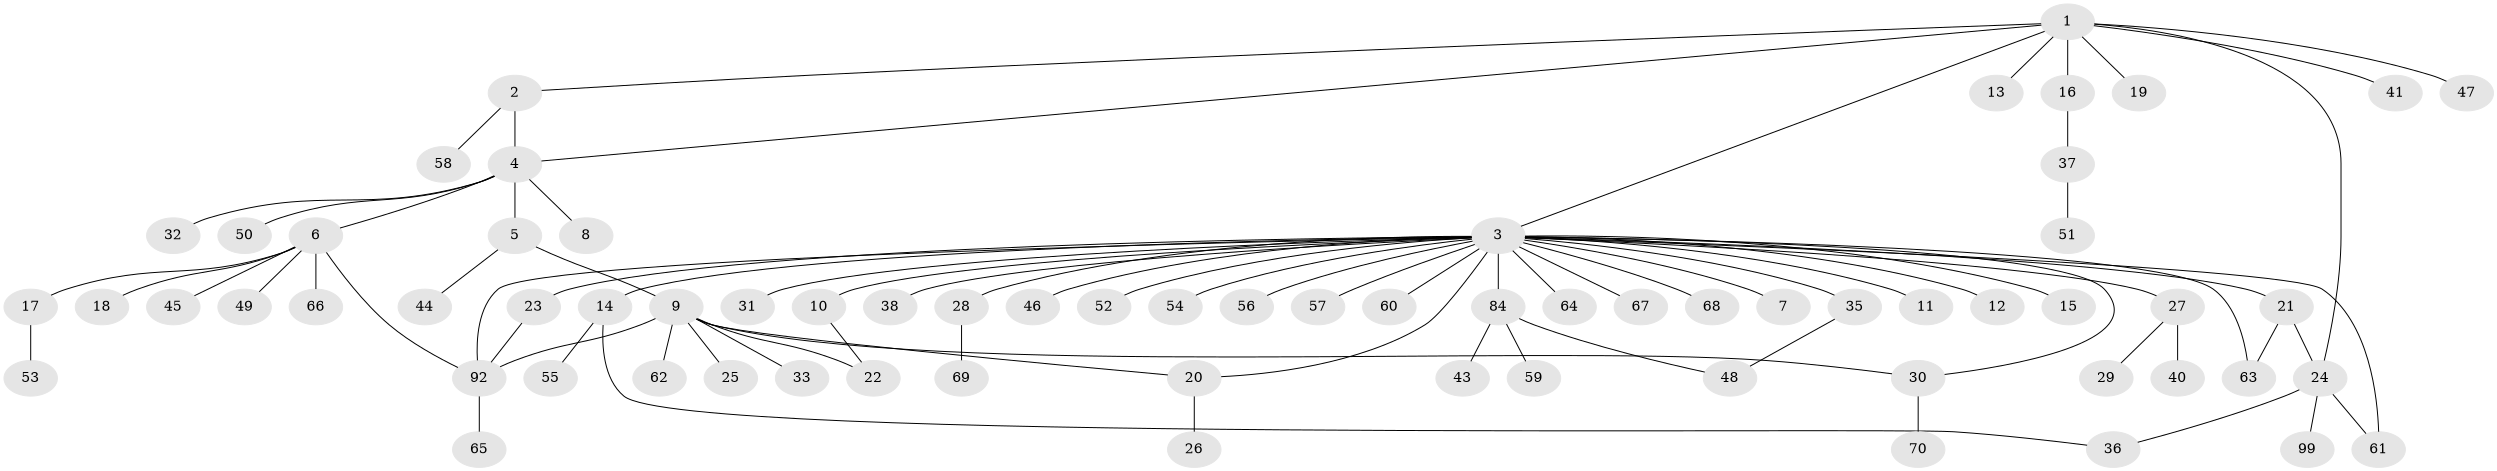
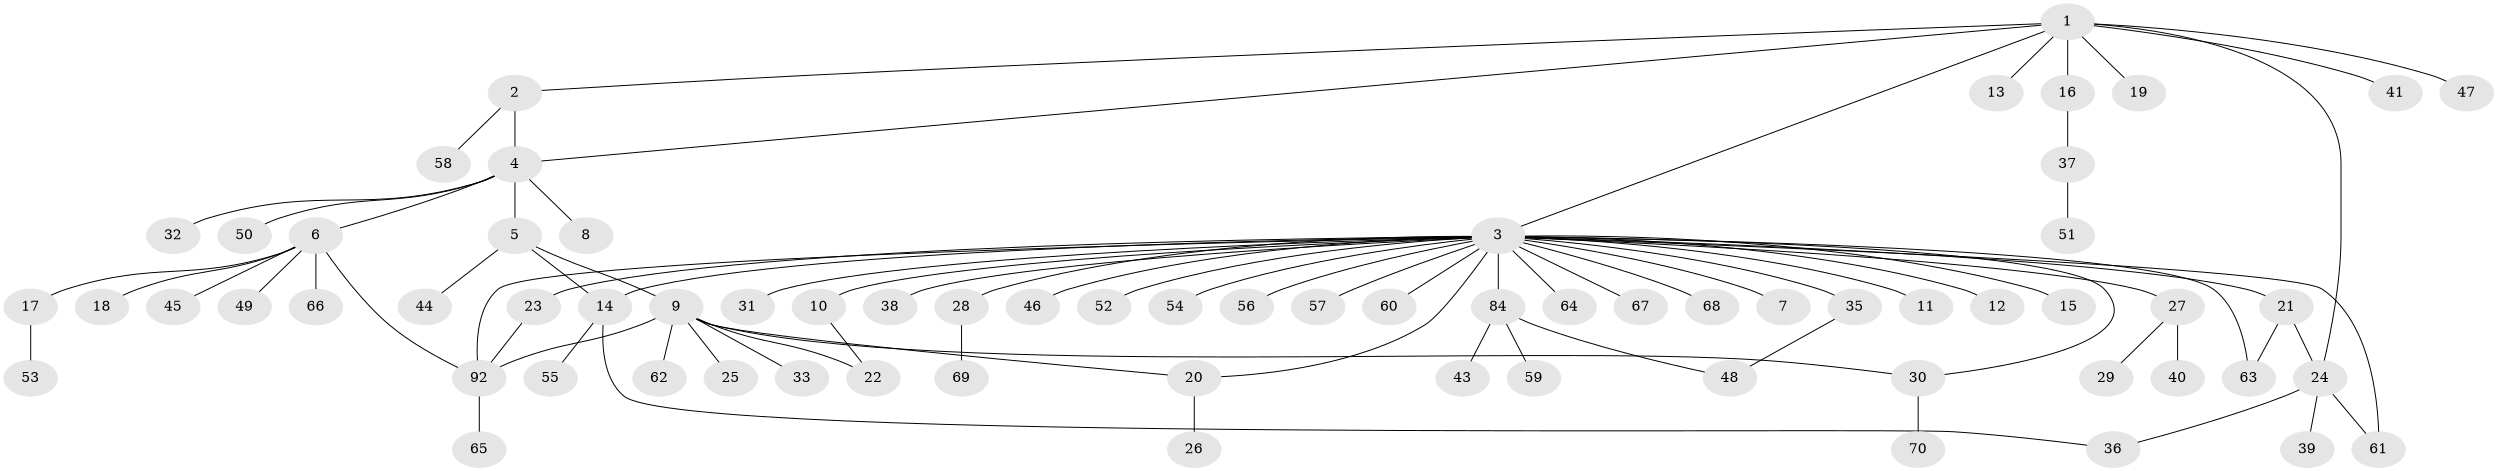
edge "5" -- "14": added
node "99": label "99" -> "39"
